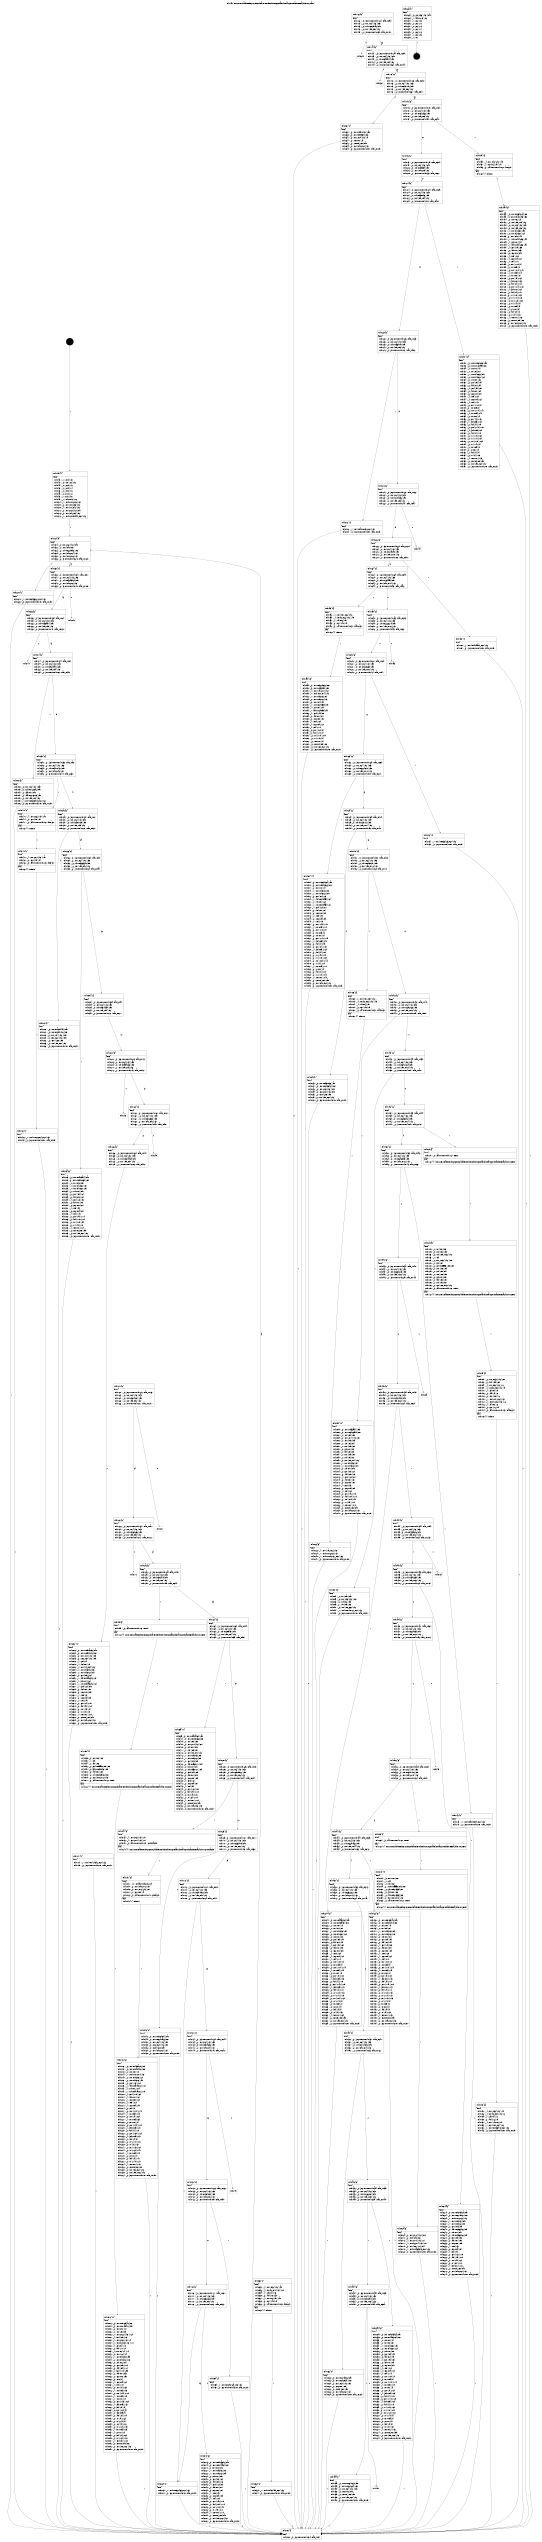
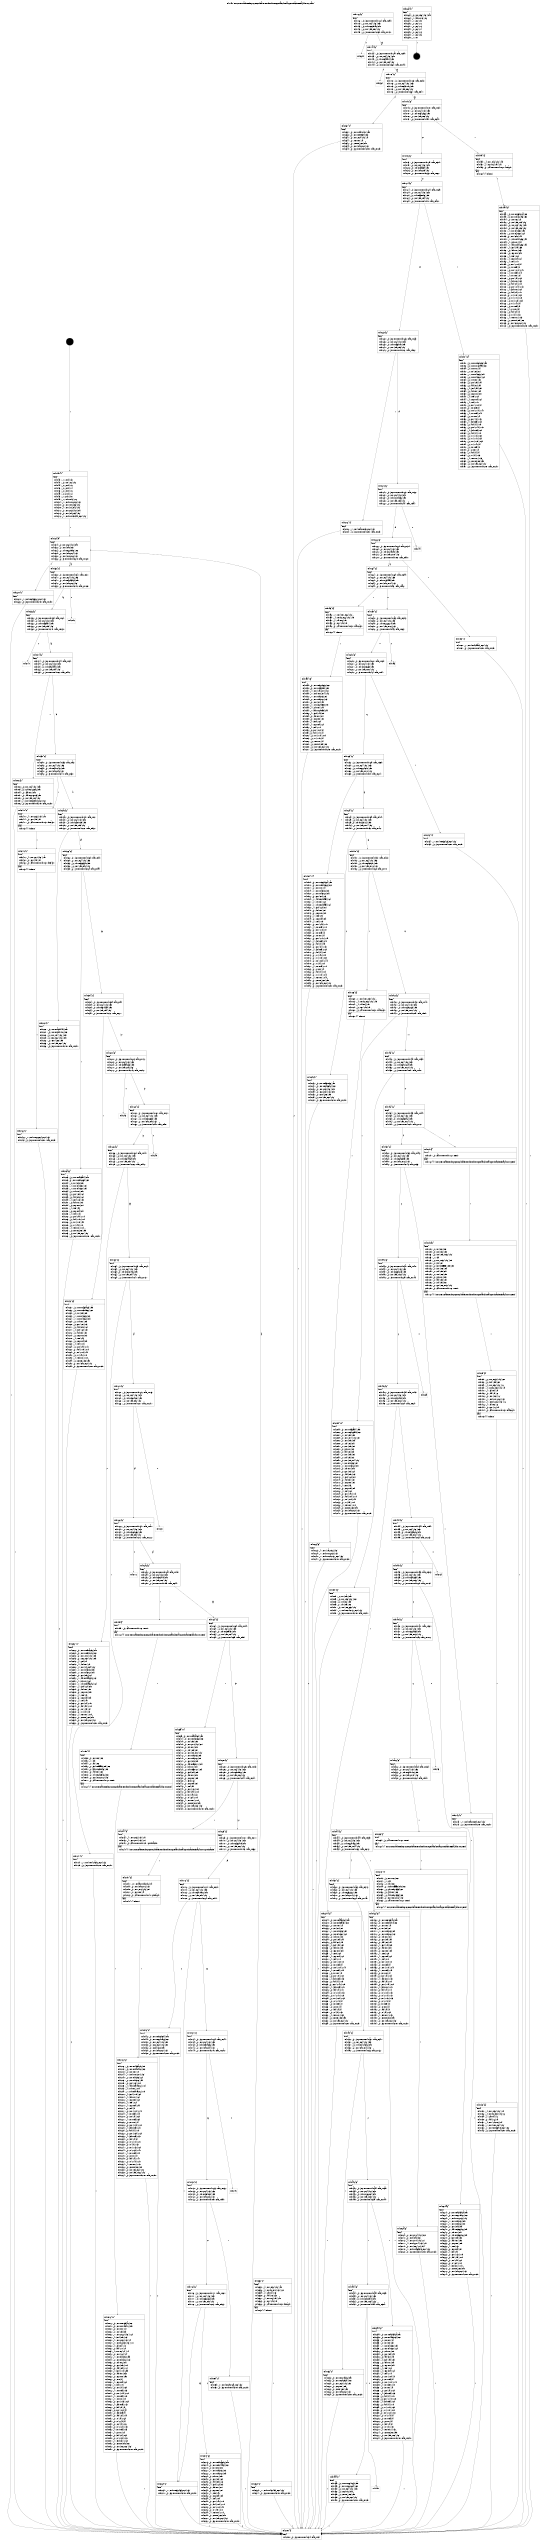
node "0x401654 [28]": added
node "0x402151 [83]": added
edge "0x401a28 [28]" -> "0x401a44 [28]": removed, label "5"
edge "0x4016fc [28]" -> "0x401d48 [27]": now "0x401718 [28]" -> "0x401d48 [27]"
